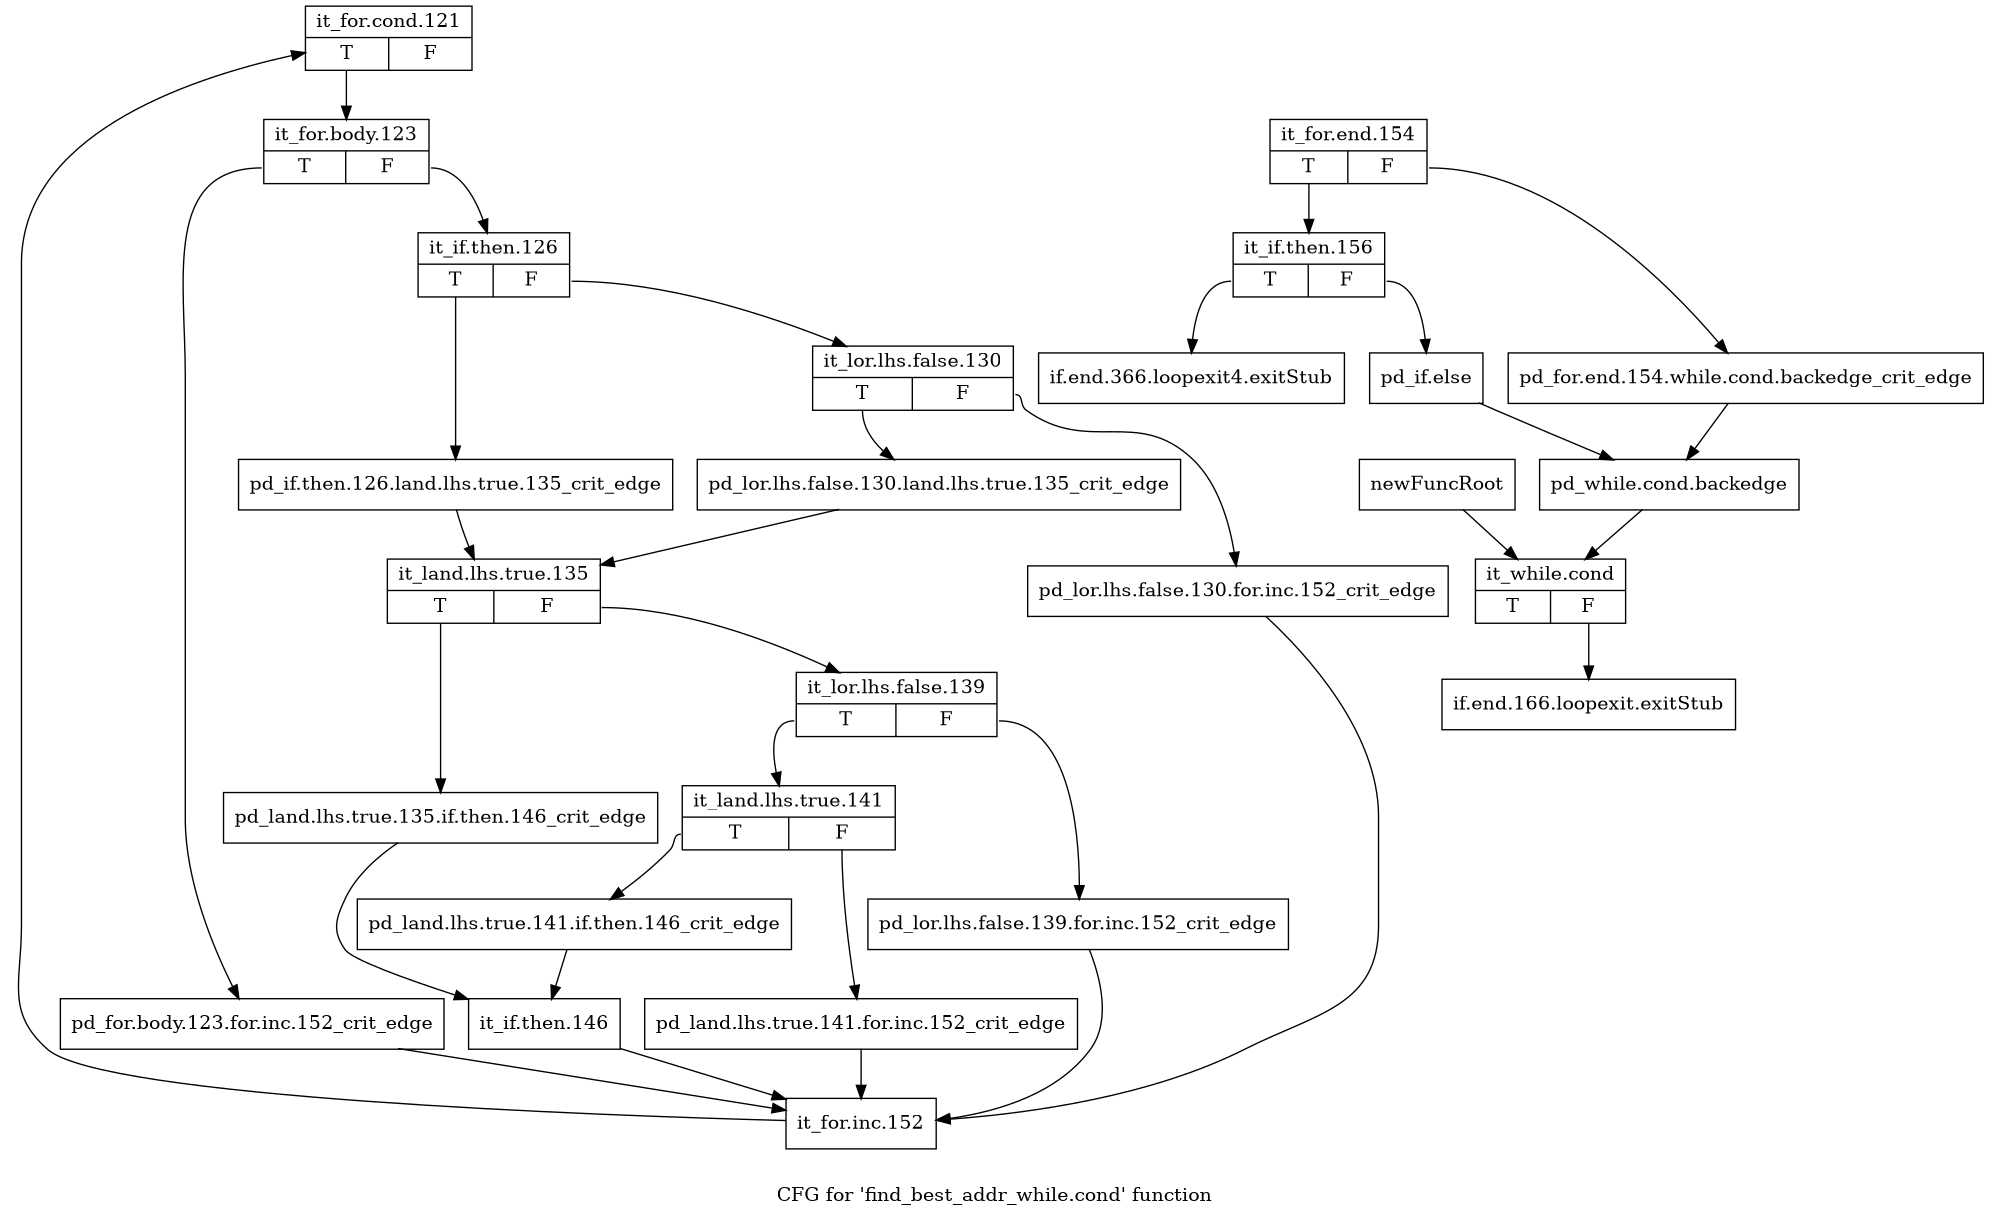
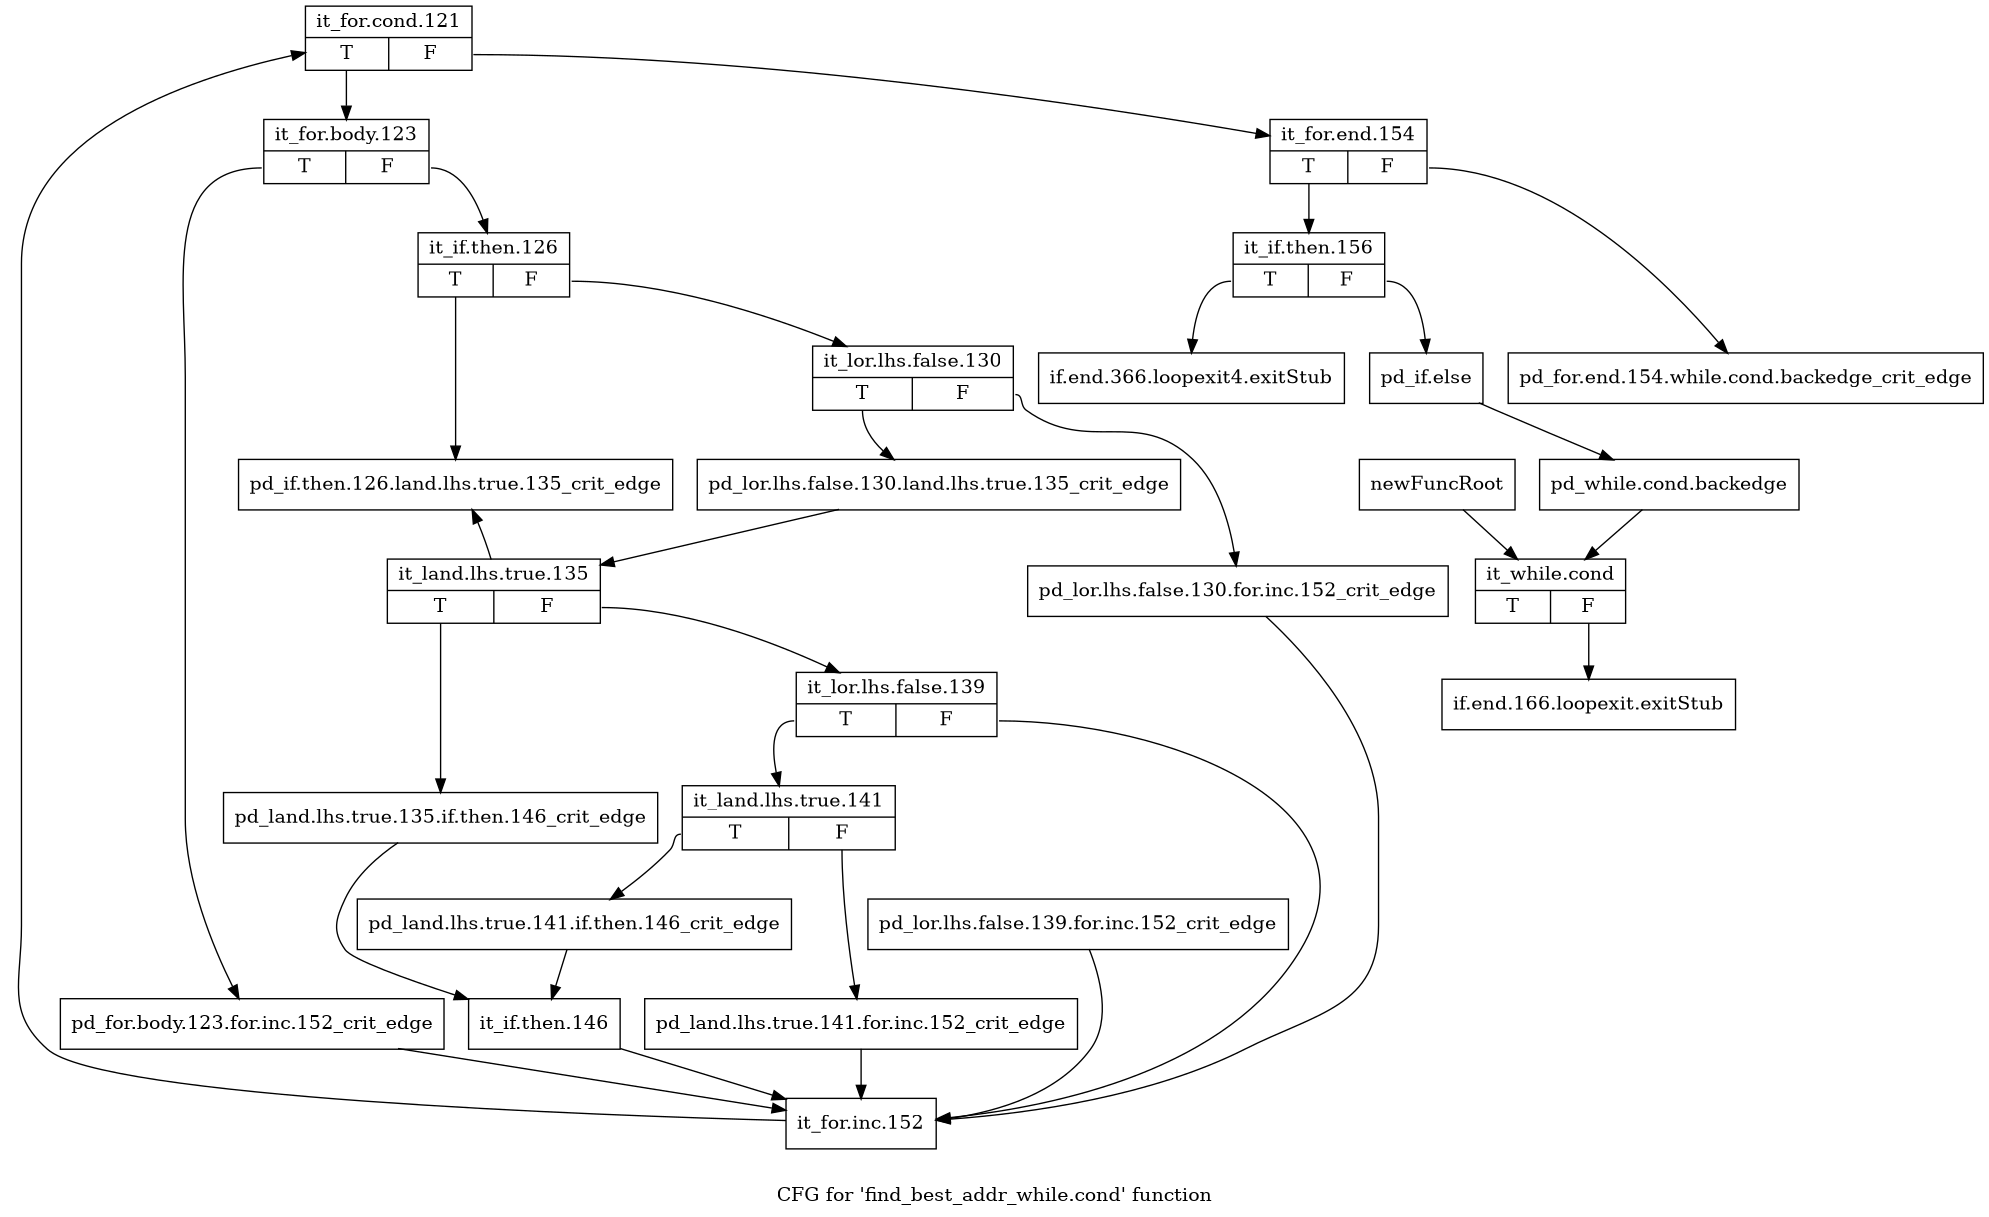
edge "it_for.cond.121" -> "it_for.end.154": added
edge "pd_for.end.154.while.cond.backedge_crit_edge" -> "pd_while.cond.backedge": removed
edge "pd_if.then.126.land.lhs.true.135_crit_edge" -> "it_land.lhs.true.135": reversed
edge "it_lor.lhs.false.139" -> "pd_lor.lhs.false.139.for.inc.152_crit_edge": now "it_lor.lhs.false.139" -> "it_for.inc.152"
